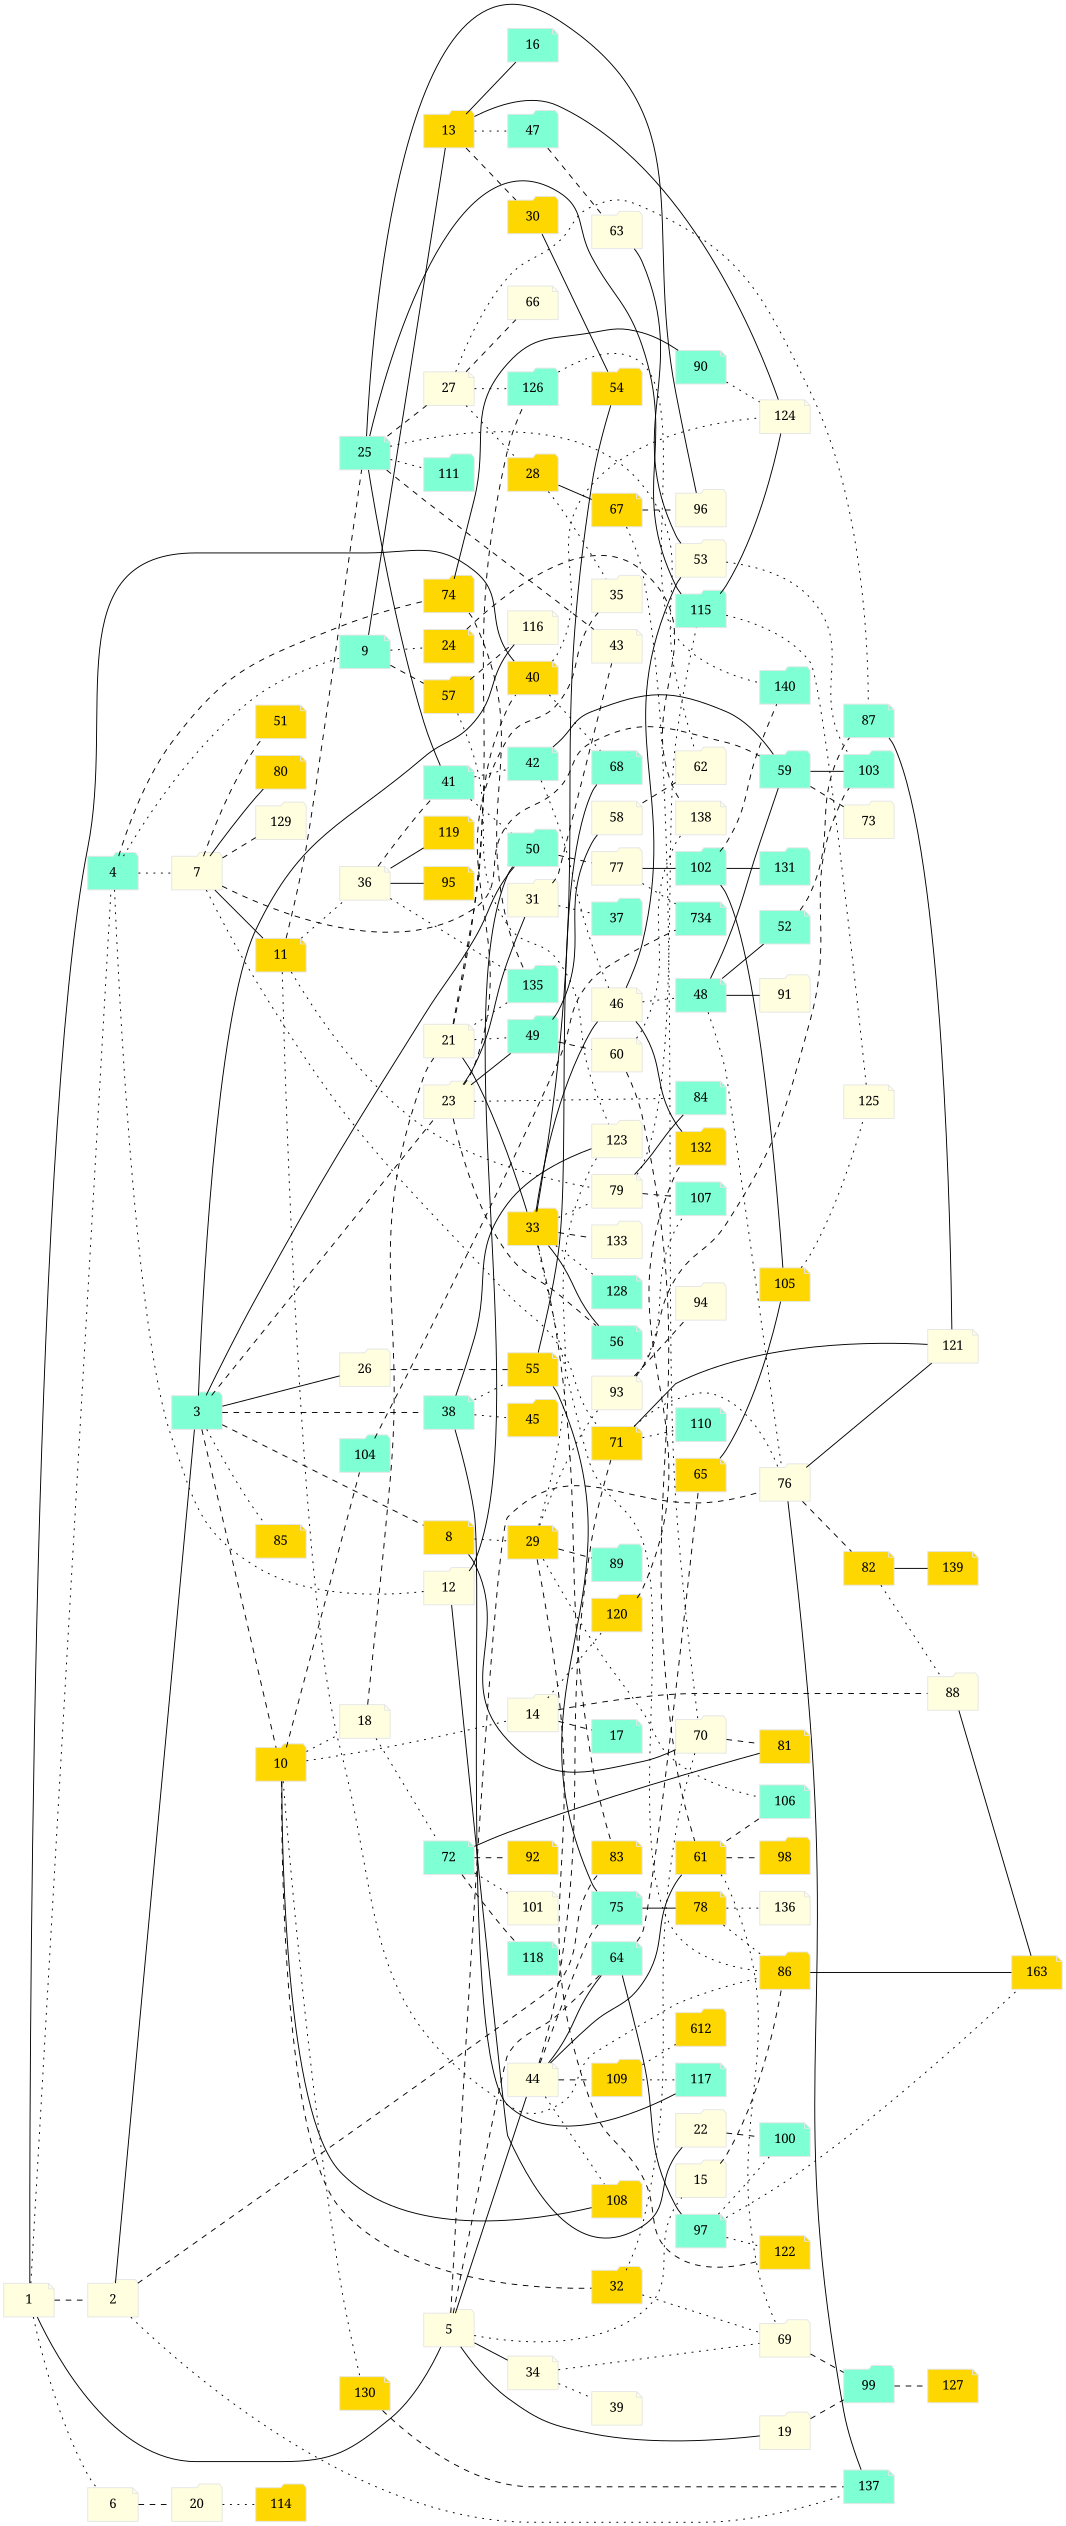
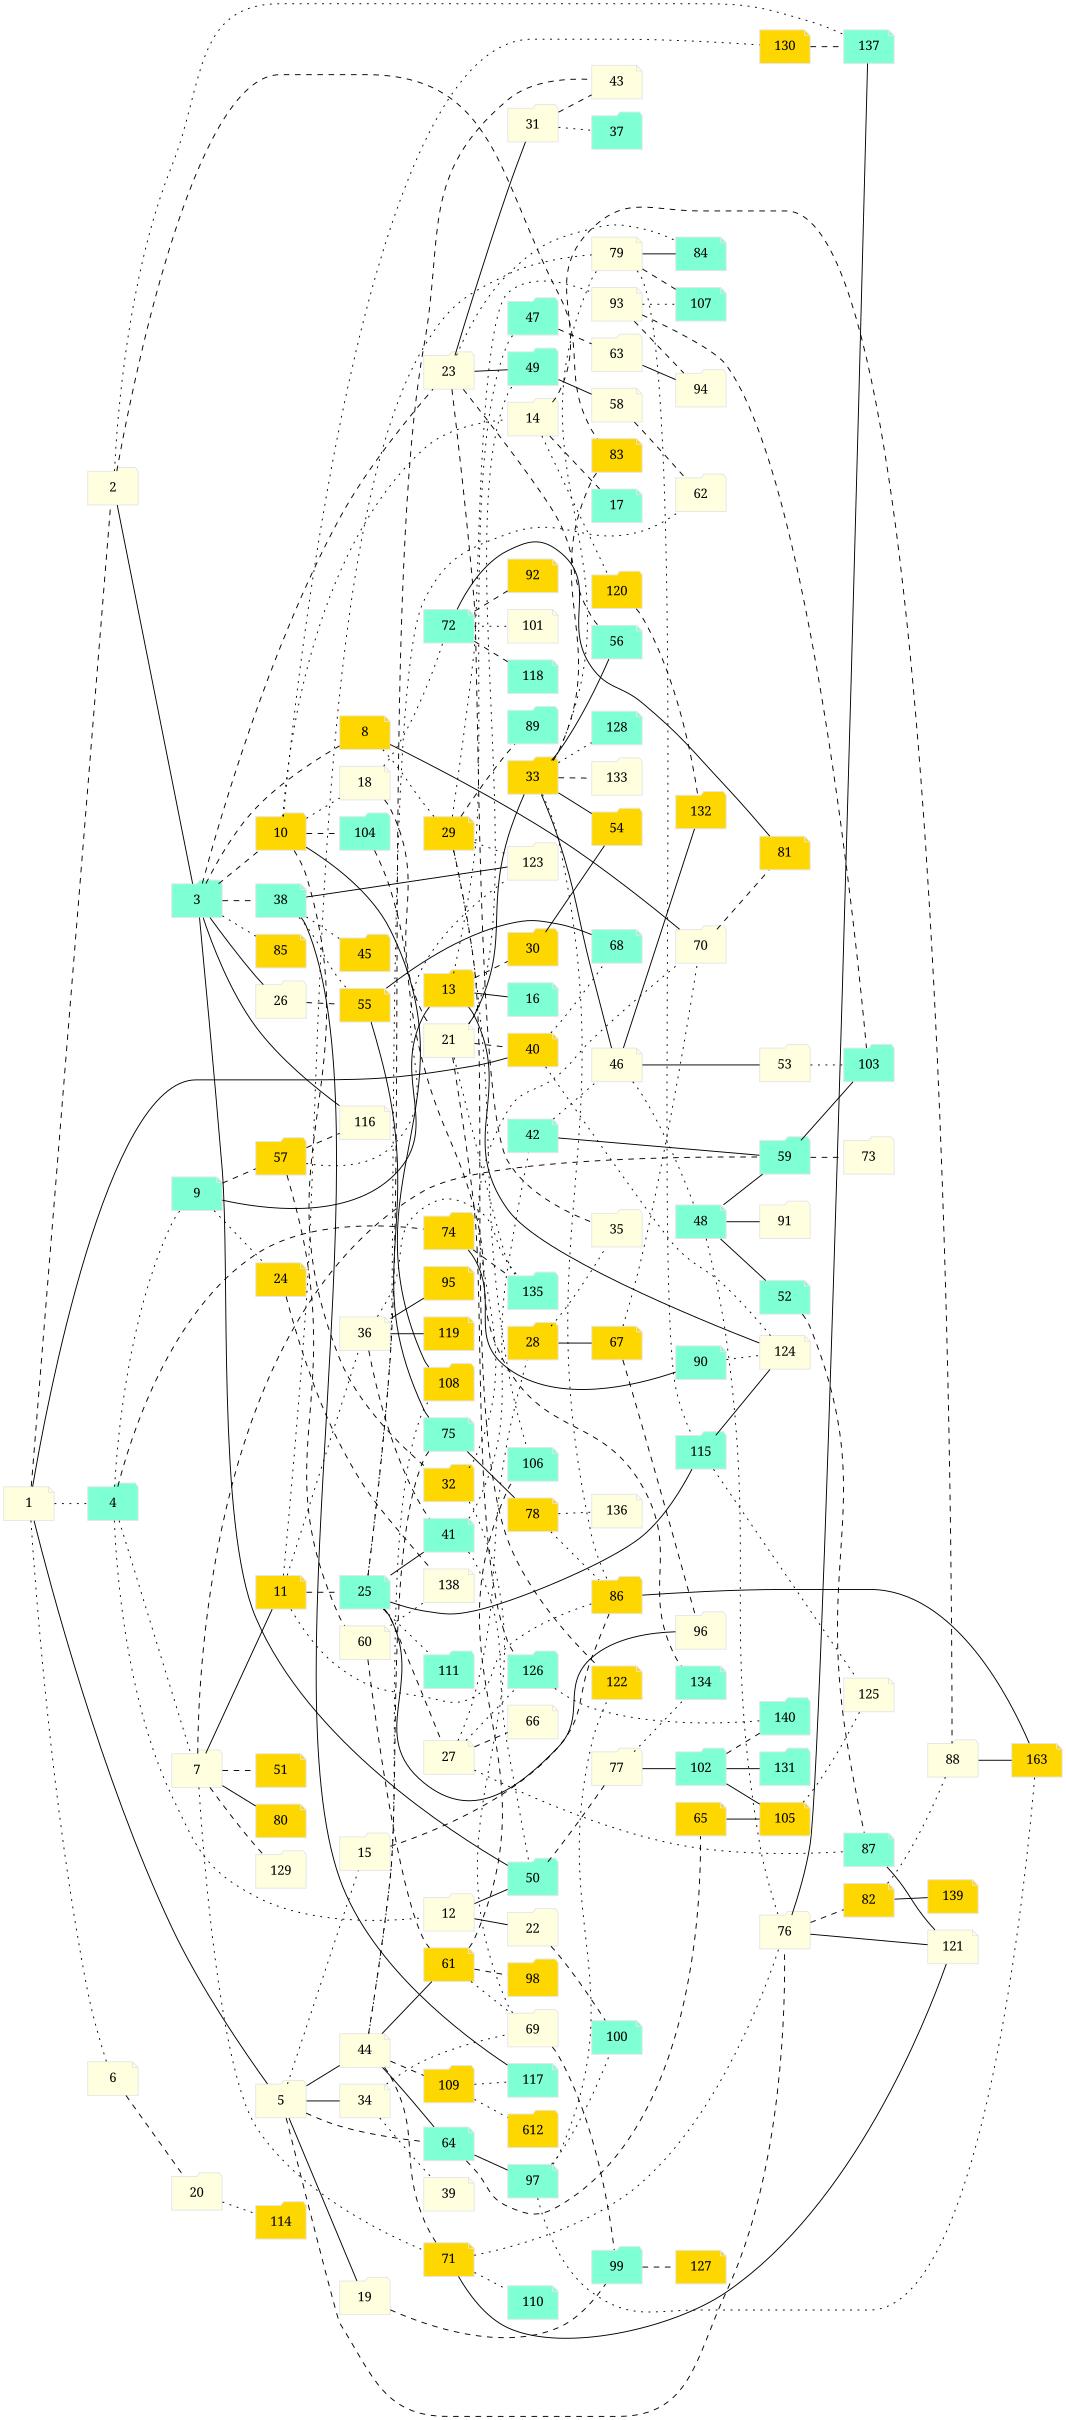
edge "63" -- "53": now "63" -- "94"
node "734": label "734" -> "134"
edge "49" -- "60": now "57" -- "60"
